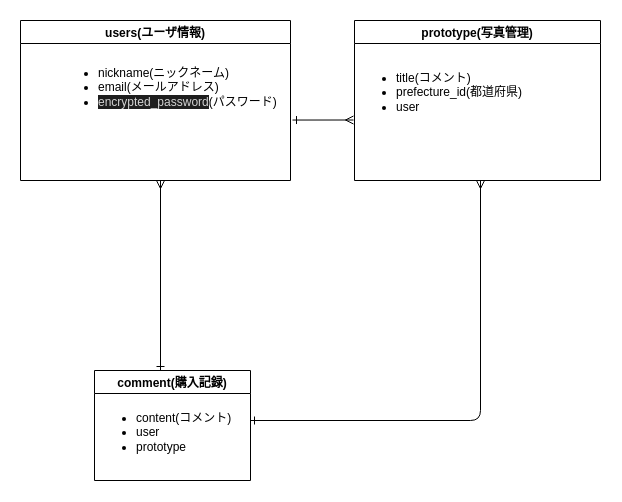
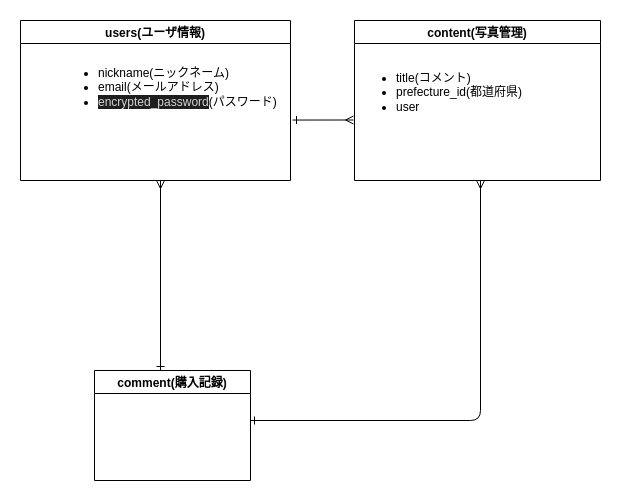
node "prototype(写真管理)": label "prototype(写真管理)" -> "content(写真管理)"
node "content(コメント) user prototype": removed
